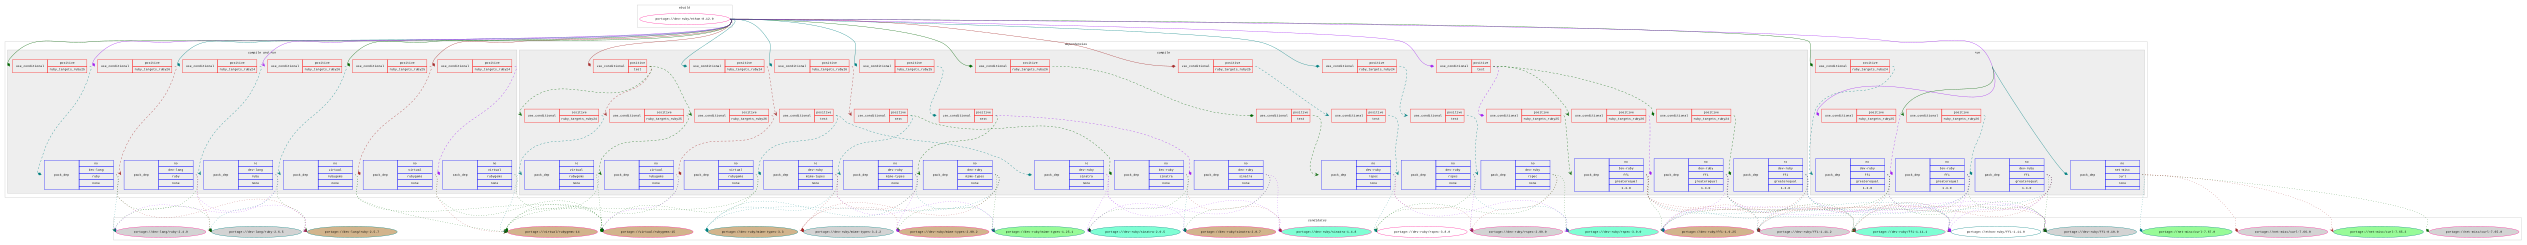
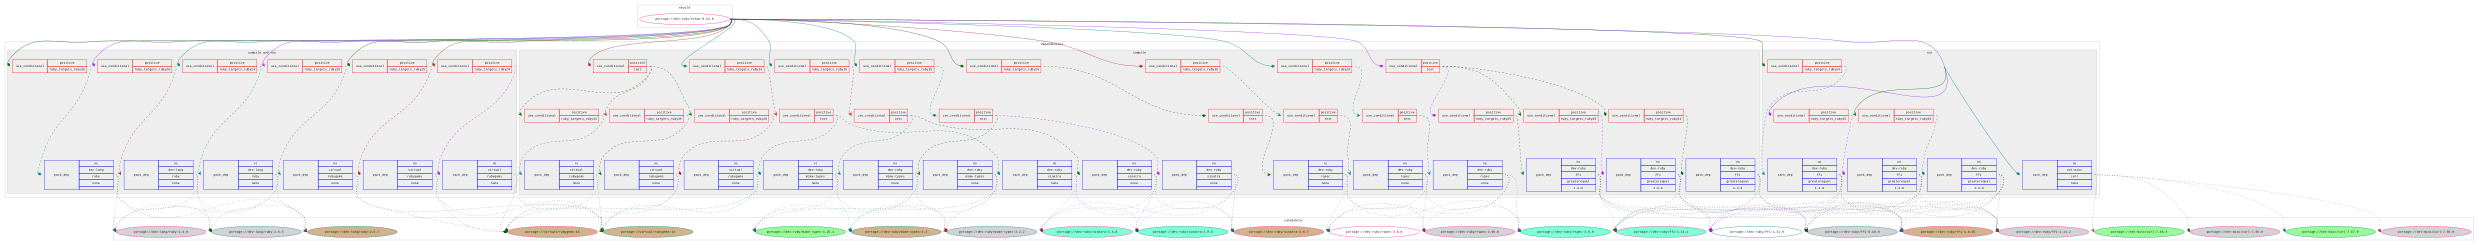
node "portage://virtual/rubygems-14": color deeppink -> teal
node "portage://dev-ruby/mime-types-2.99.2": removed
node "portage://dev-ruby/rspec-3.9.0": color deeppink -> teal
node "portage://ethon-ruby/ffi-1.11.0": label "portage://ethon-ruby/ffi-1.11.0" -> "portage://dev-ruby/ffi-1.11.0"
